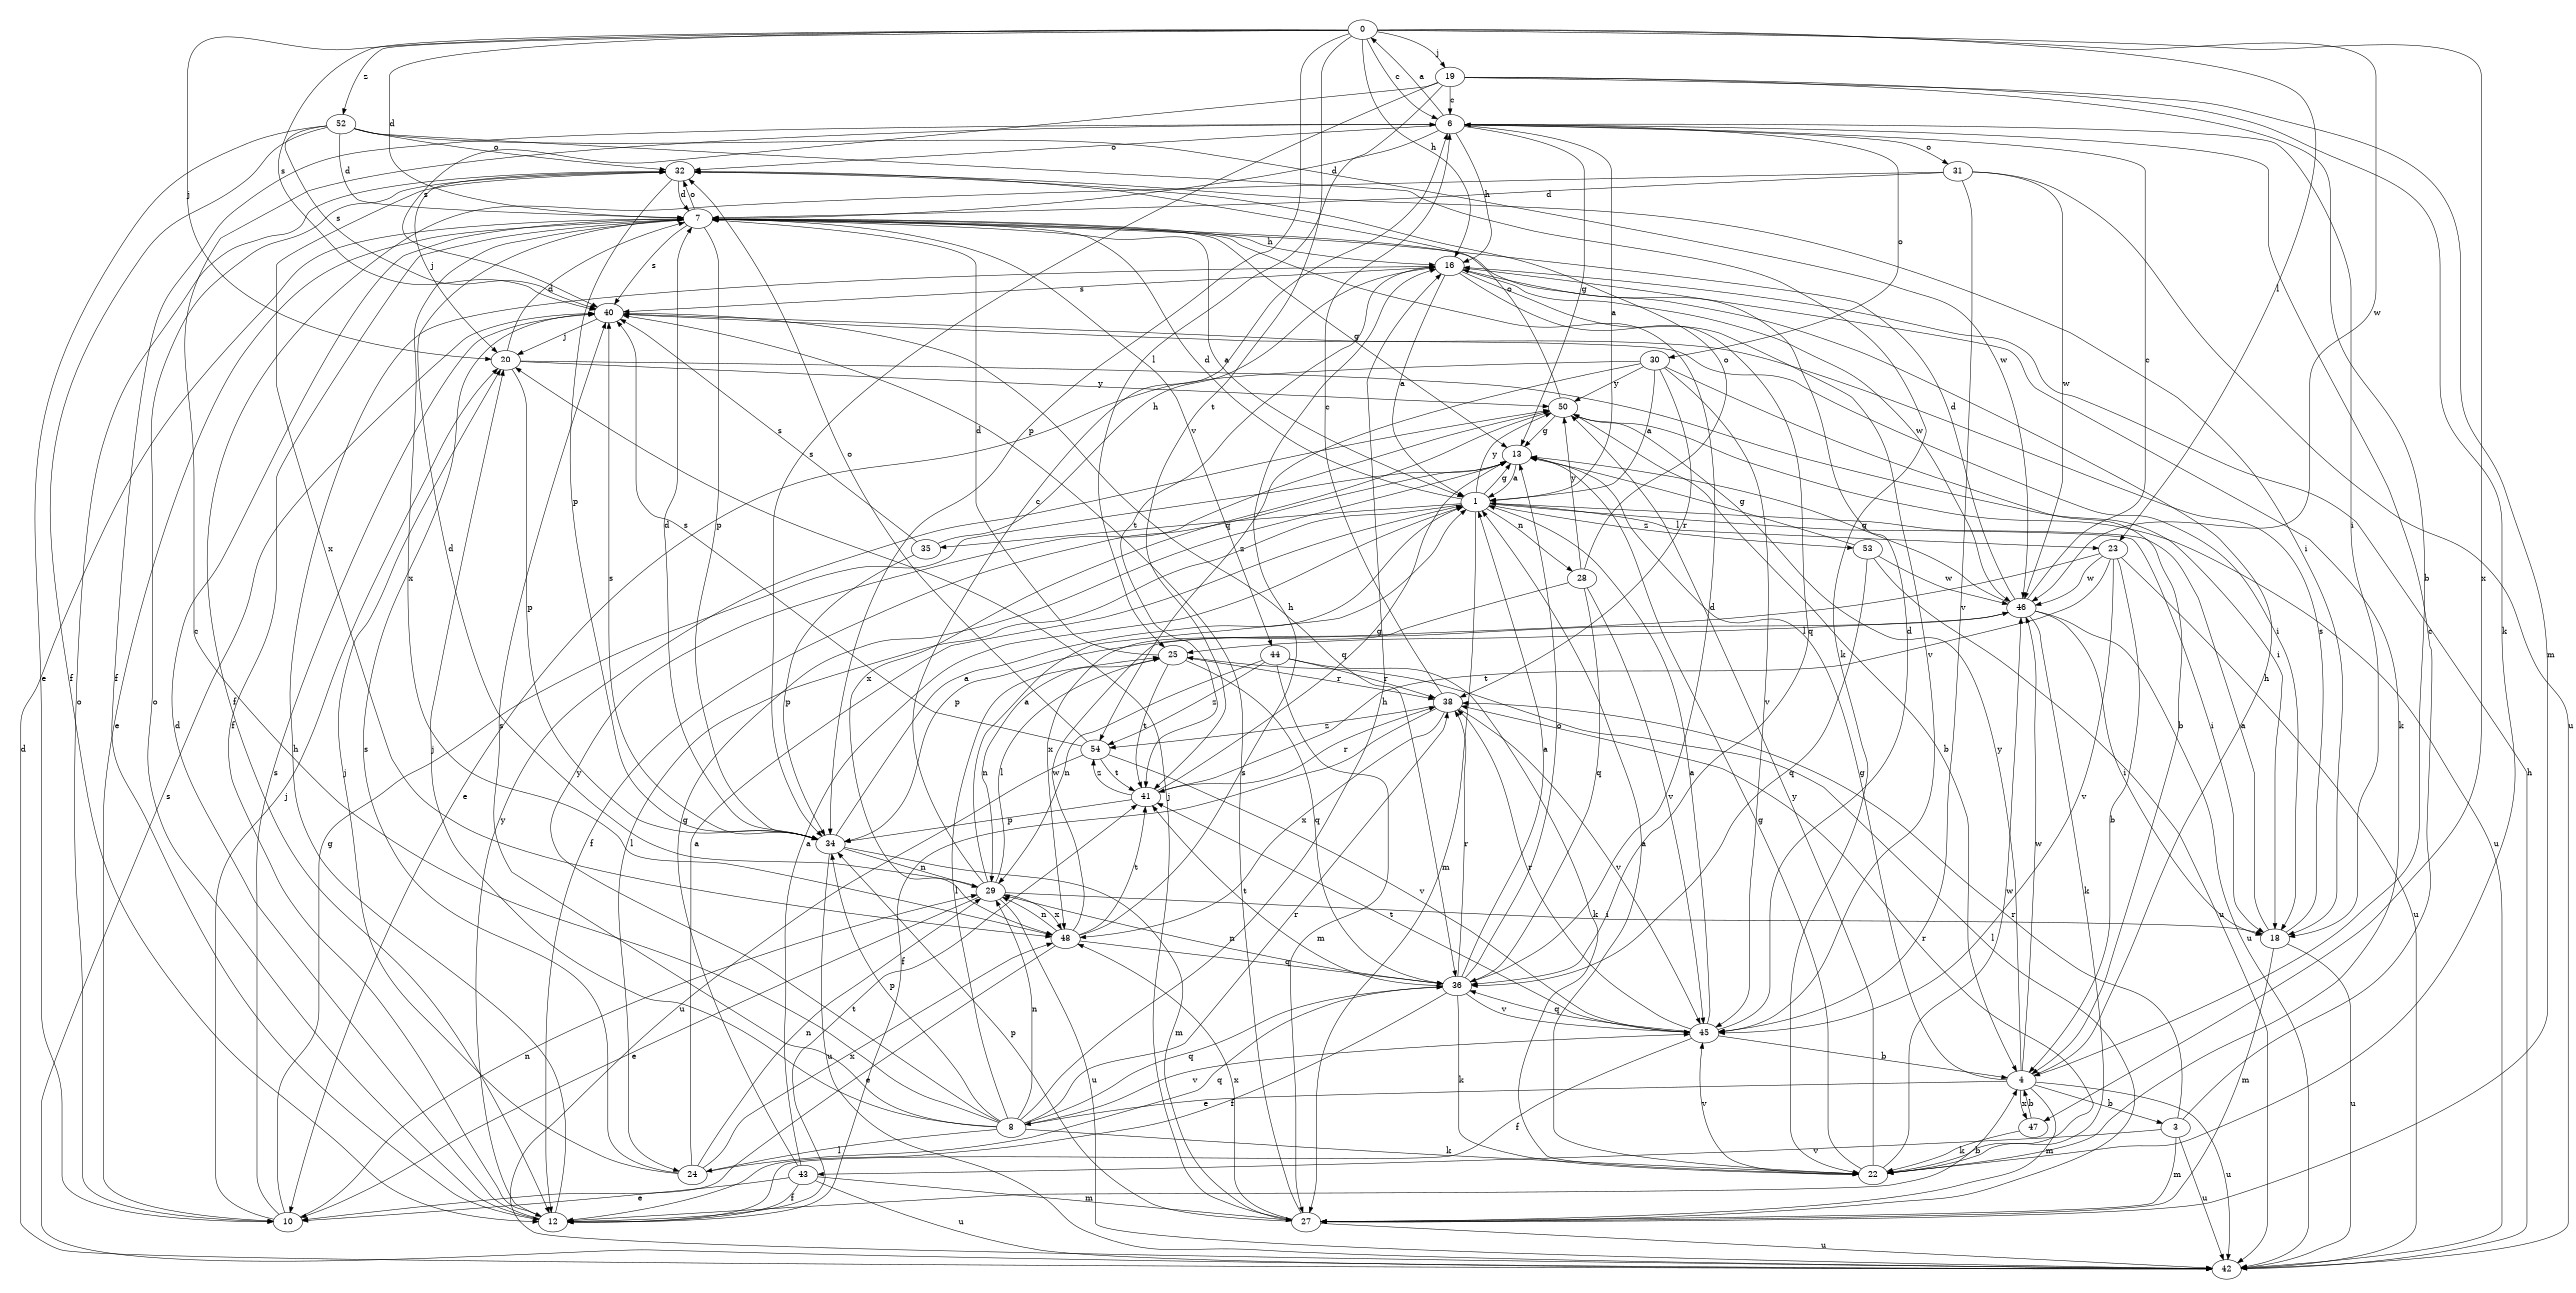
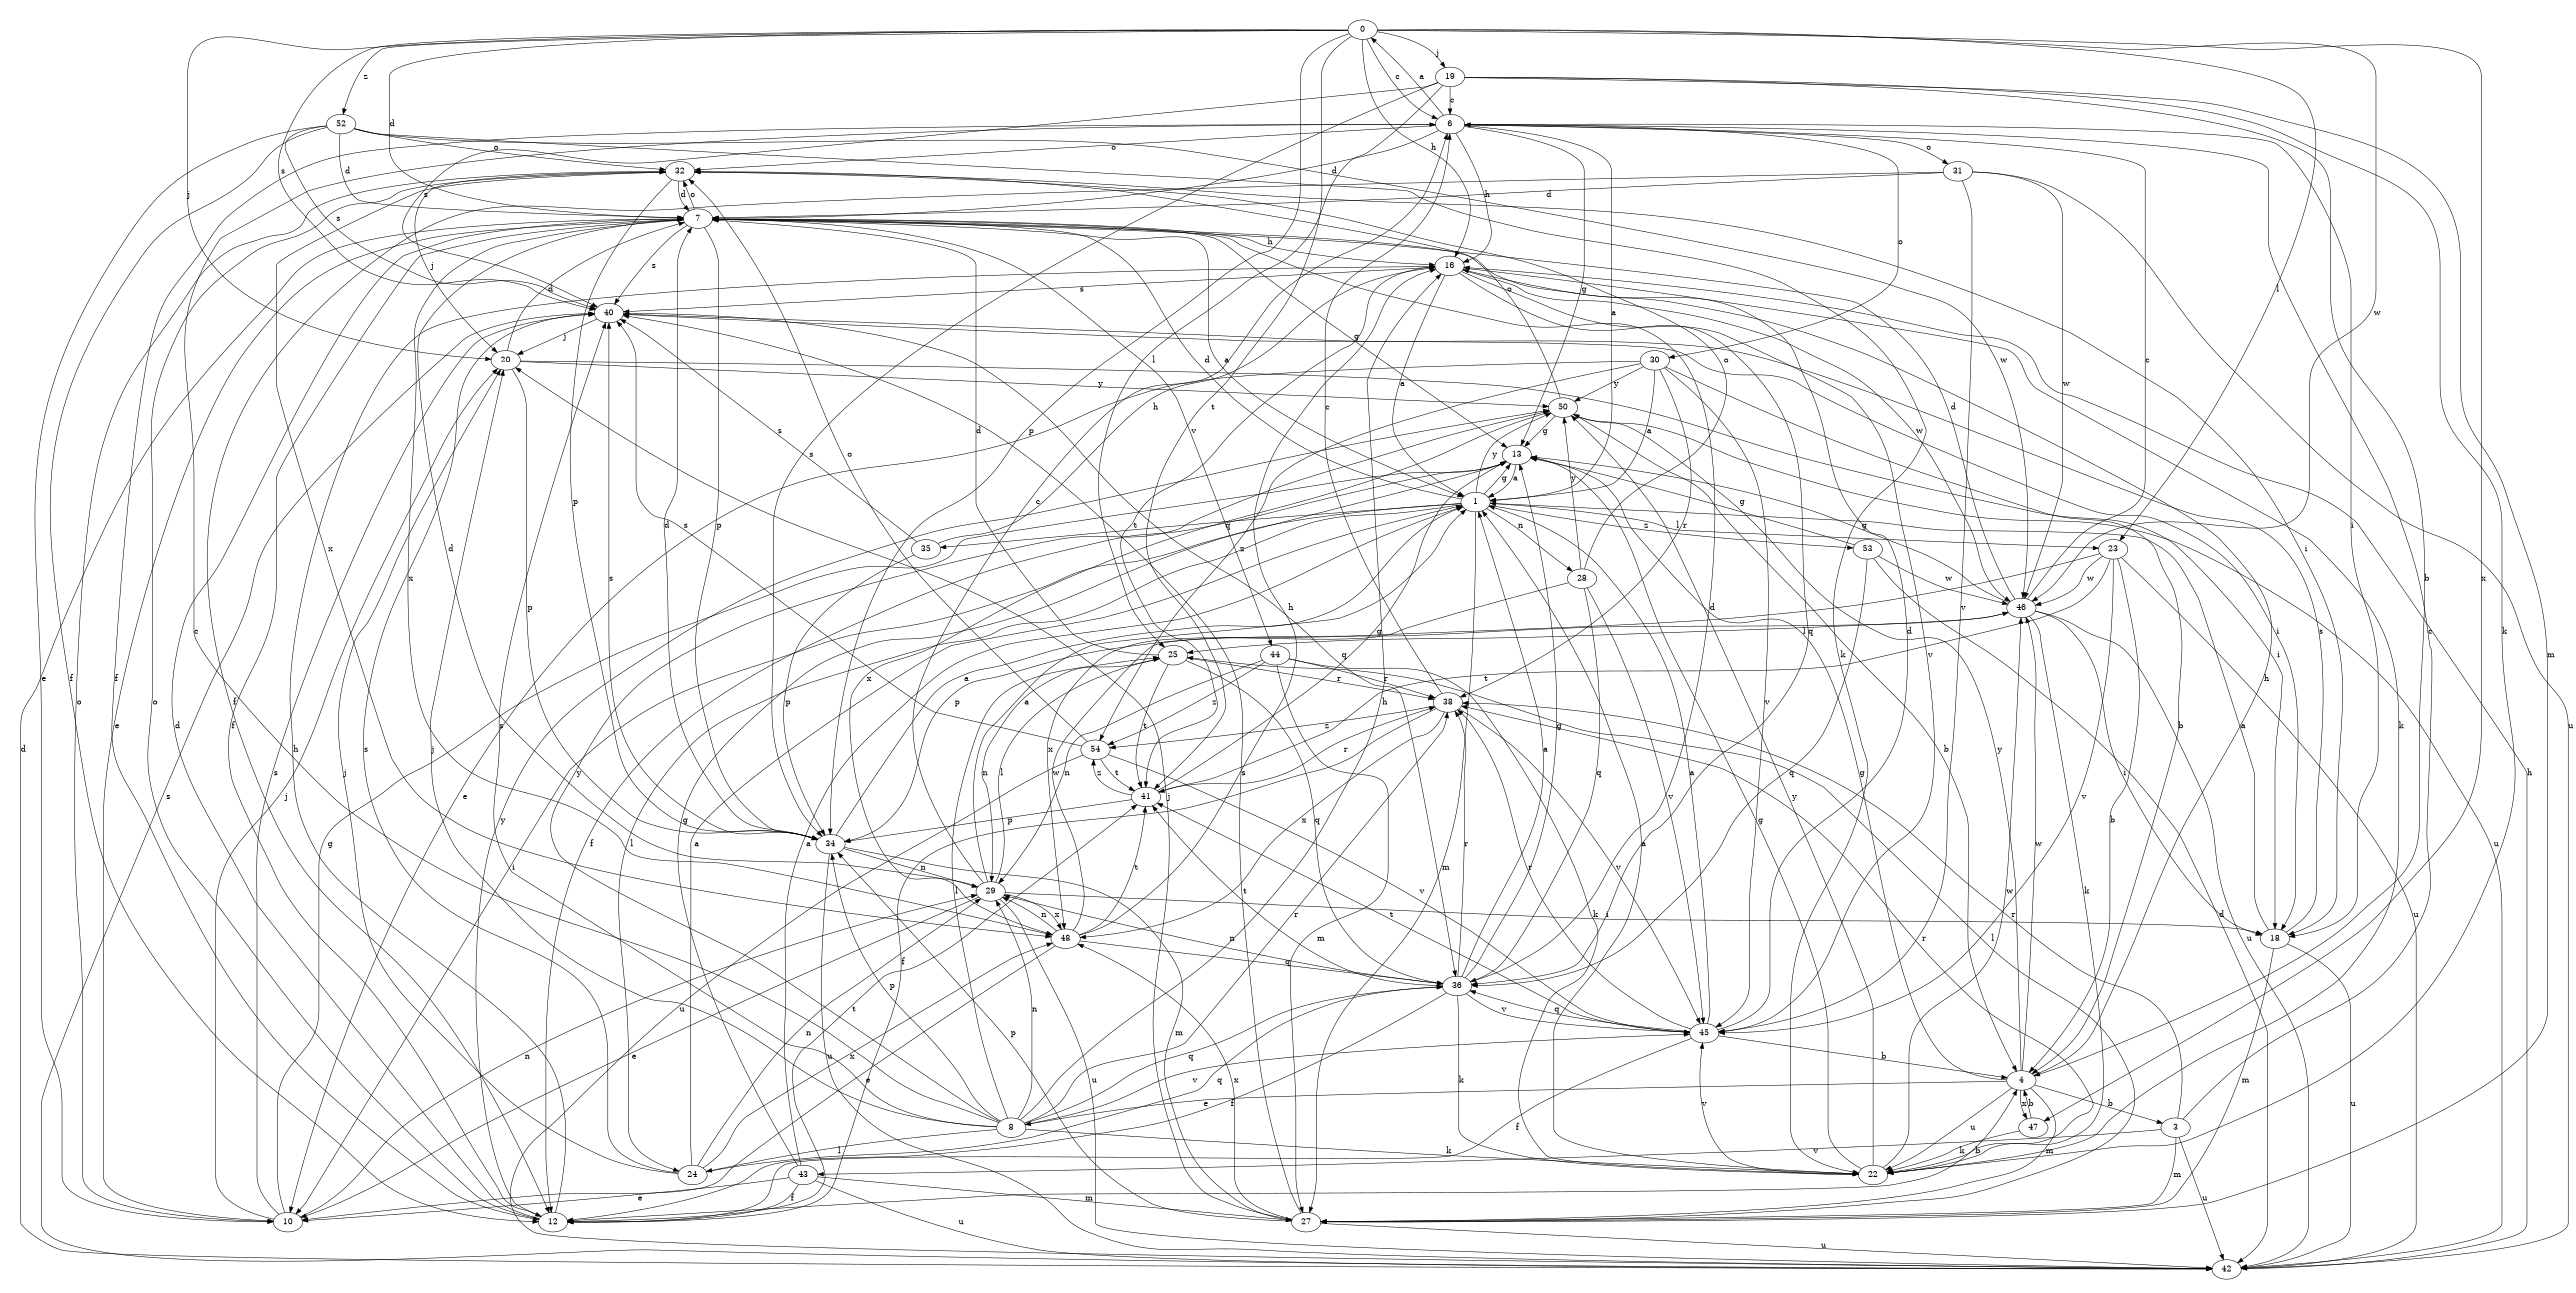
edge "1" -> "18": now "1" -> "10"
edge "36" -> "13": label "o" -> "g"
edge "53" -> "42": label "u" -> "d"
edge "4" -> "42": now "4" -> "22"
